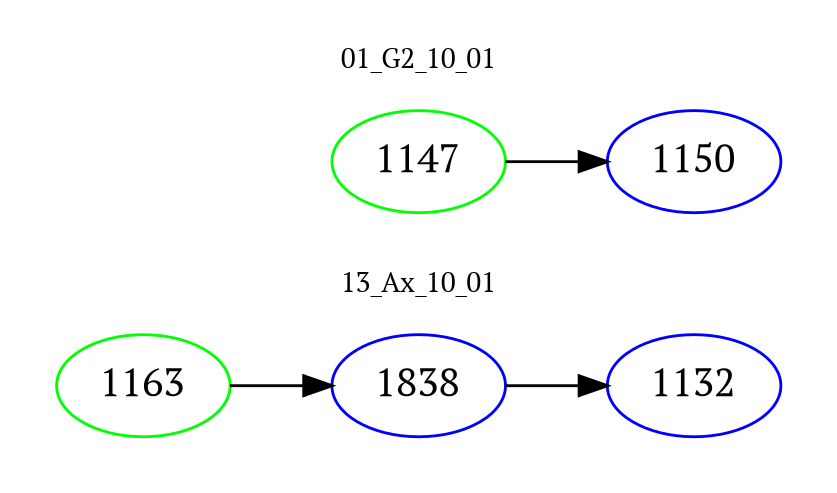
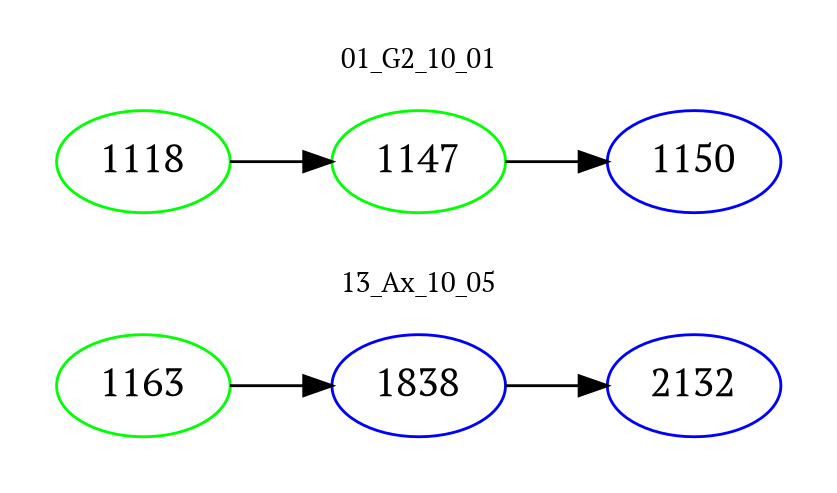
node "1118": added
cluster "13_Ax_10_01": label "13_Ax_10_01" -> "13_Ax_10_05"
node "1132": label "1132" -> "2132"
